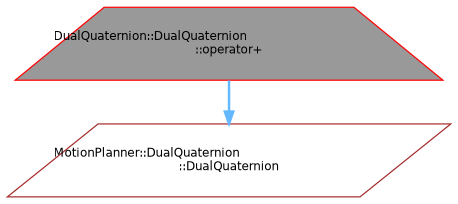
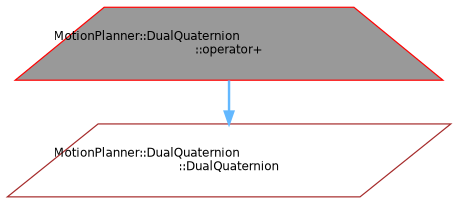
node "DualQuaternion::DualQuaternion ::operator+": label "DualQuaternion::DualQuaternion ::operator+" -> "MotionPlanner::DualQuaternion ::operator+"
